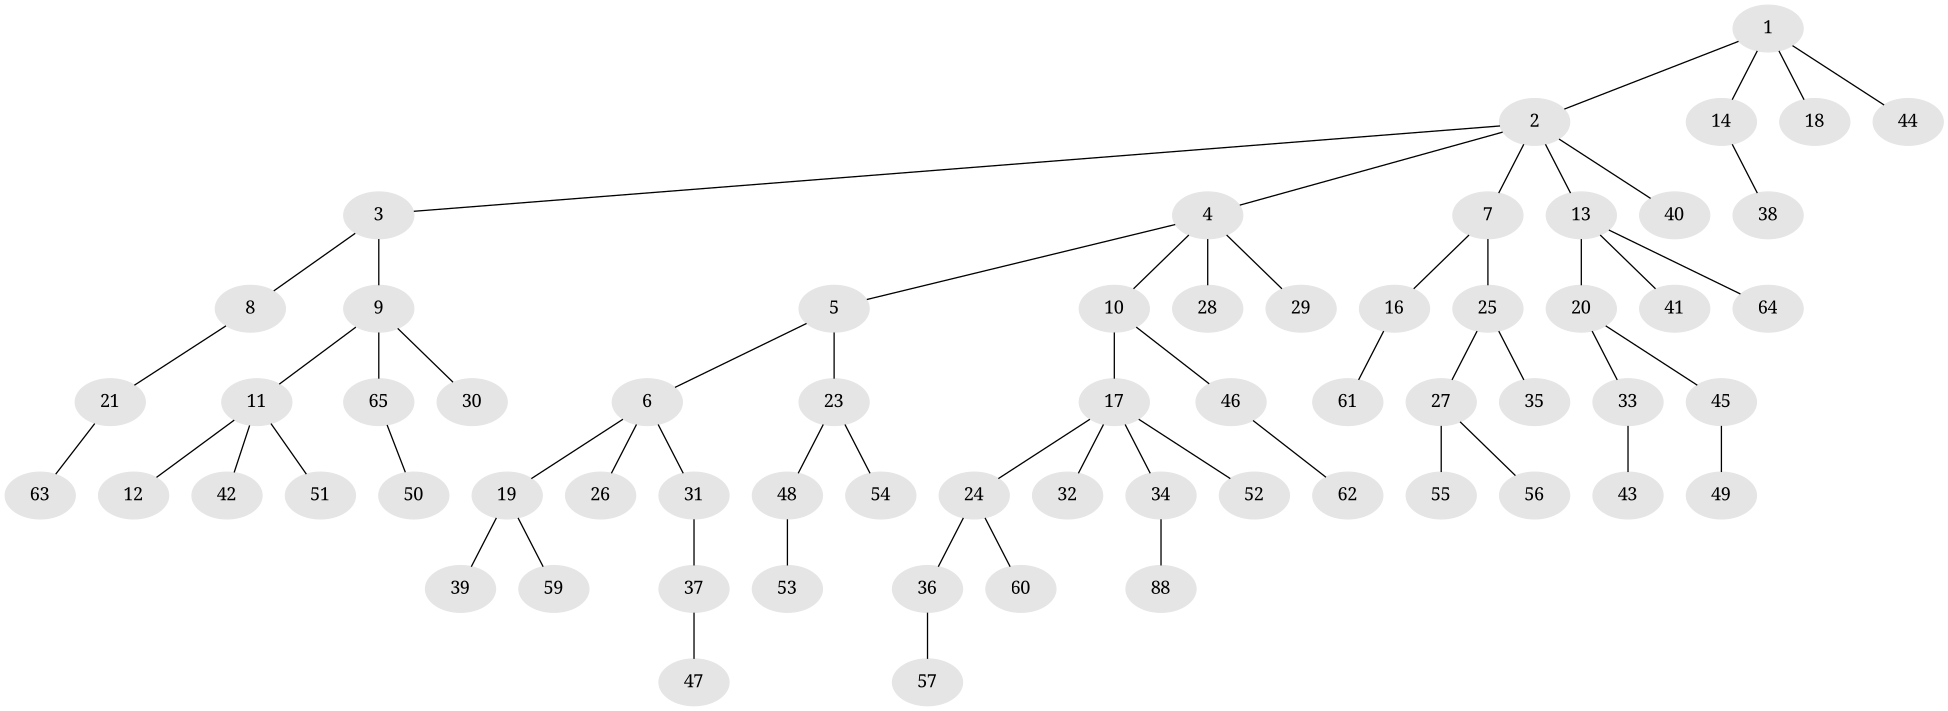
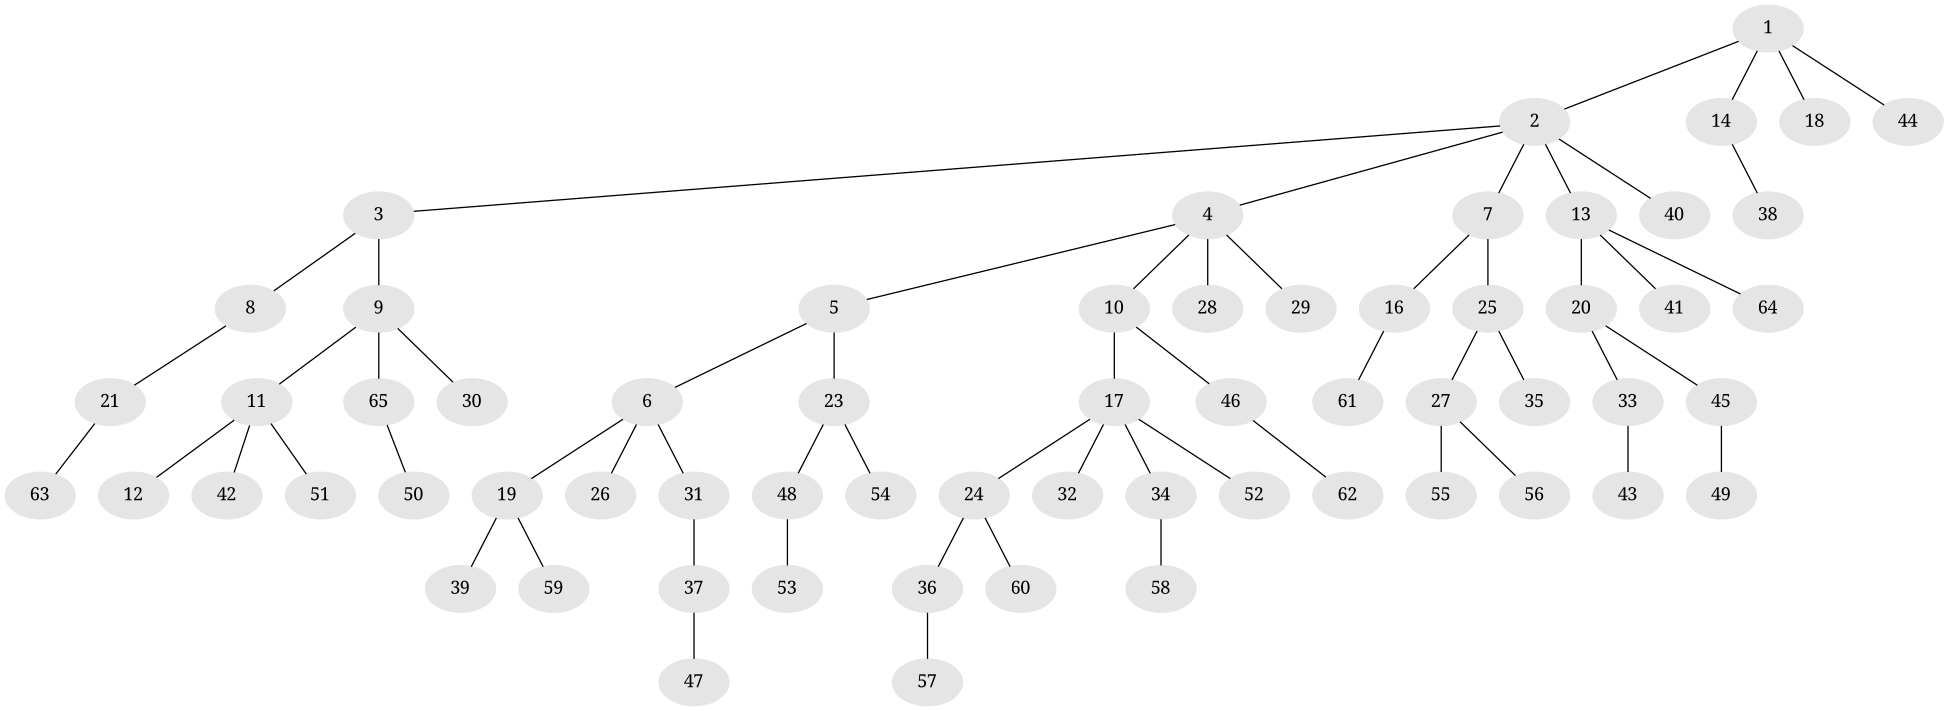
node "88": label "88" -> "58"
